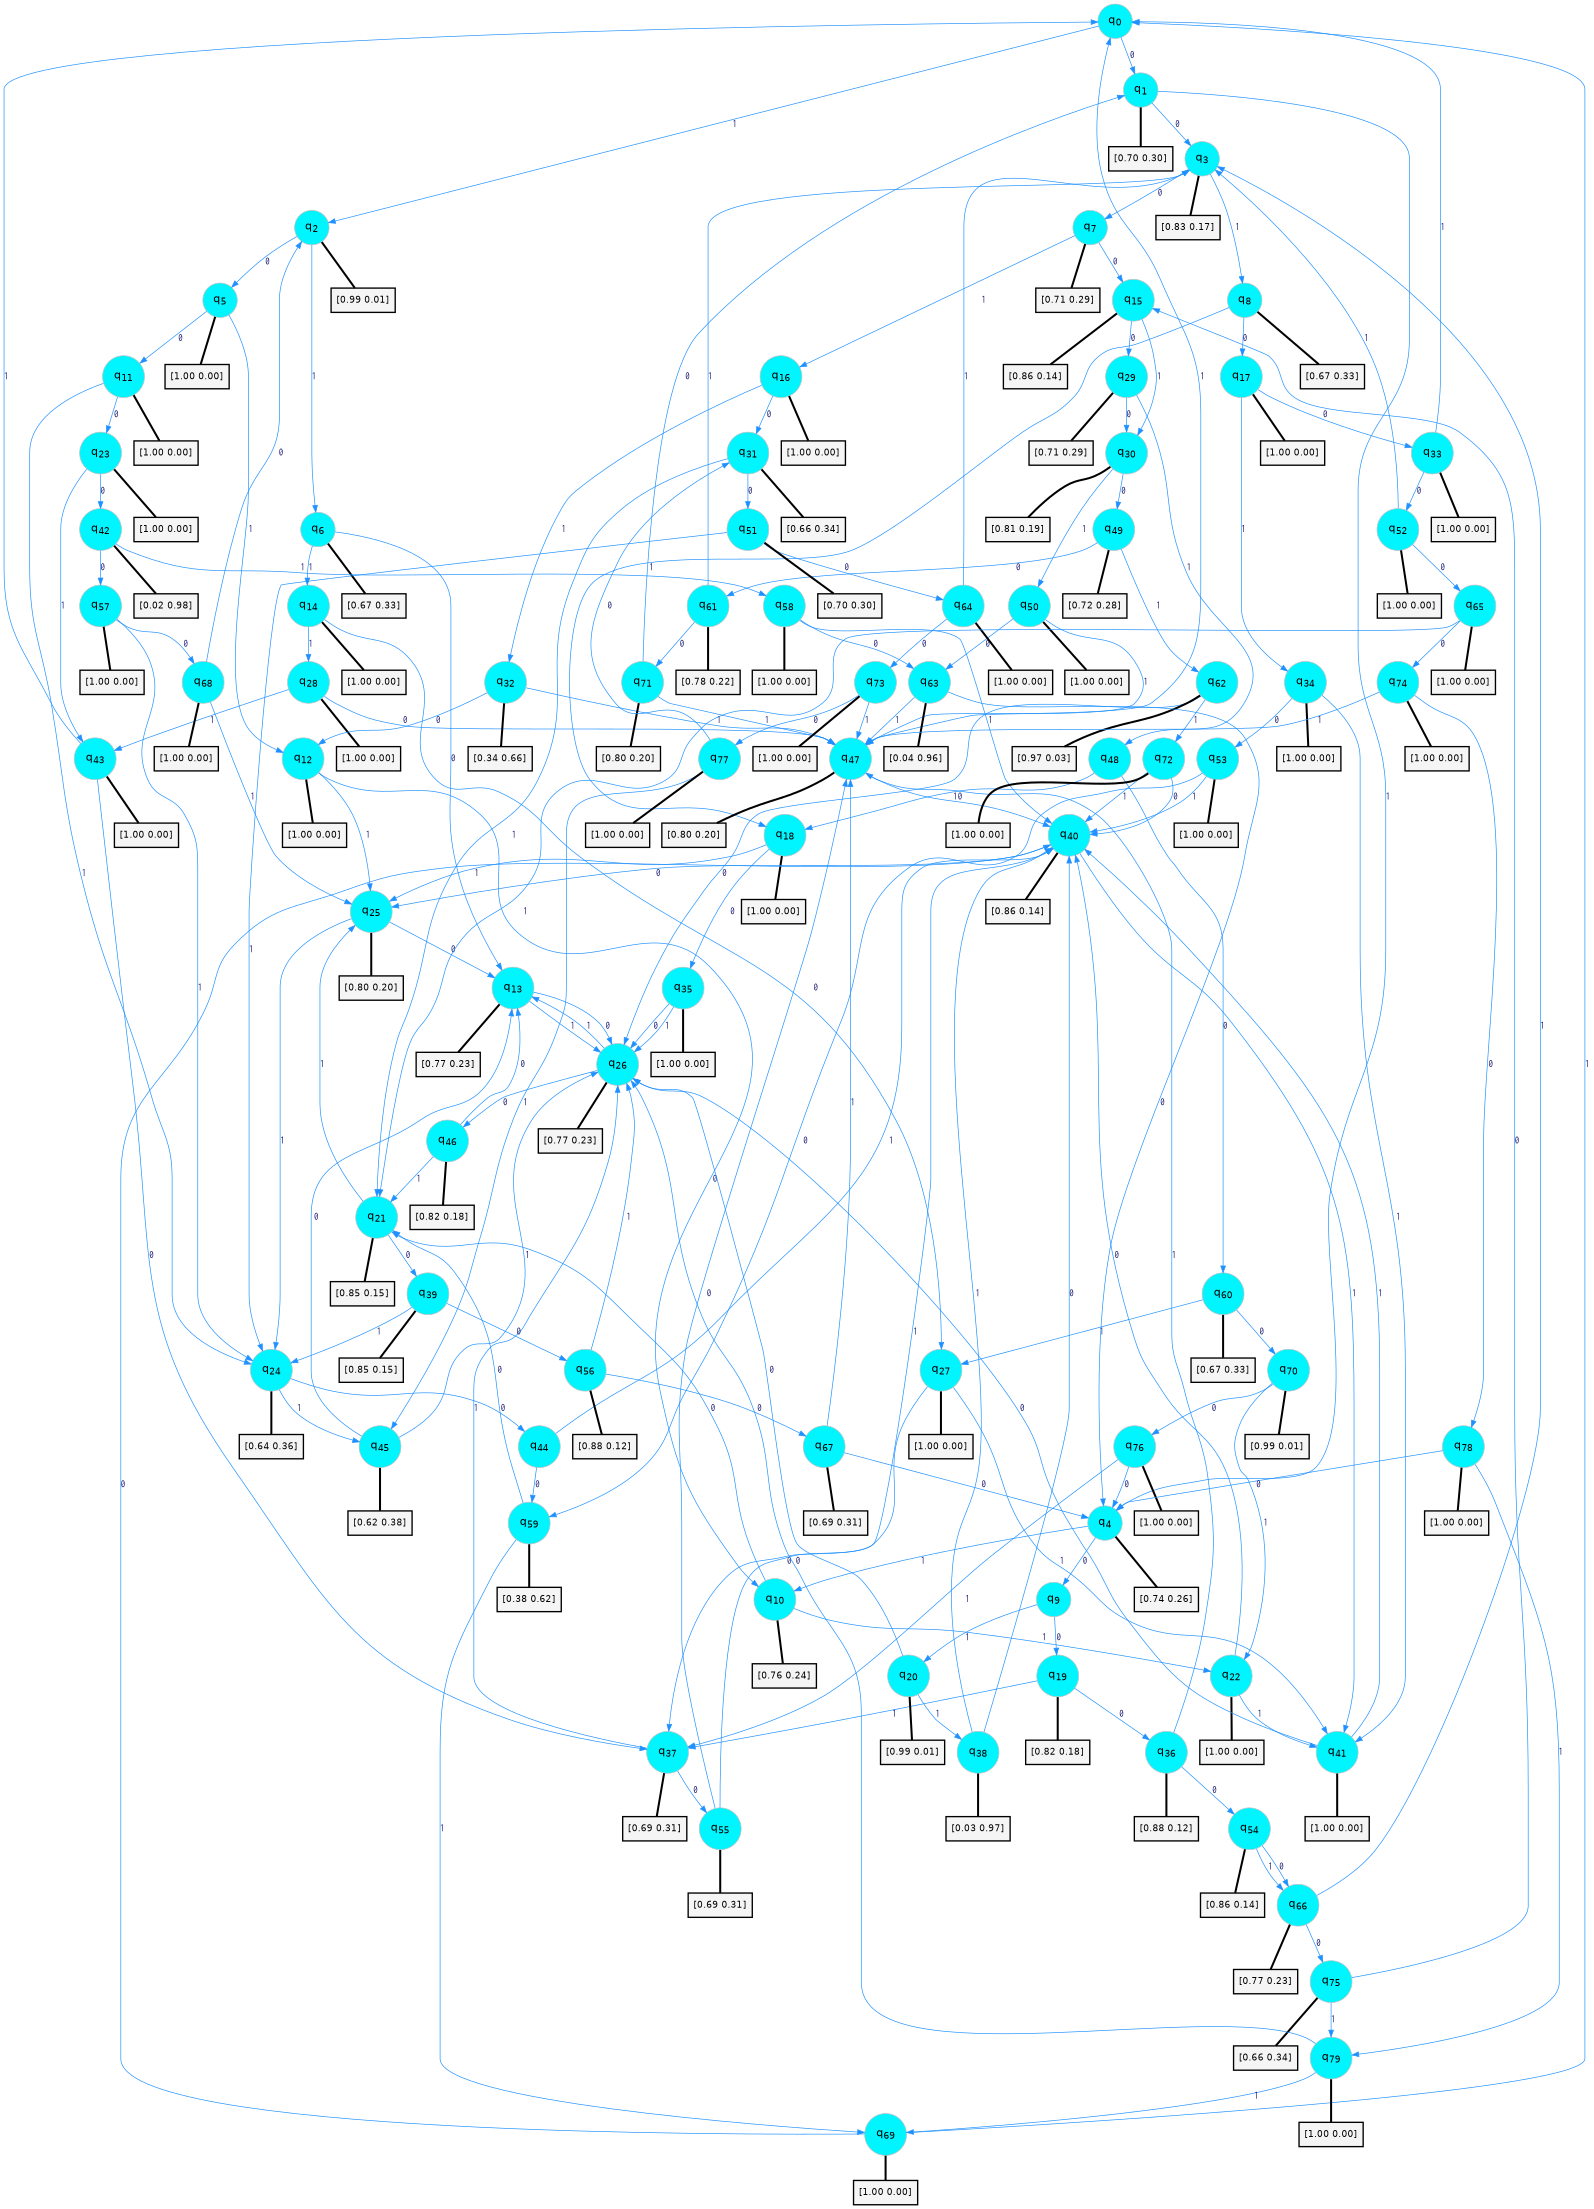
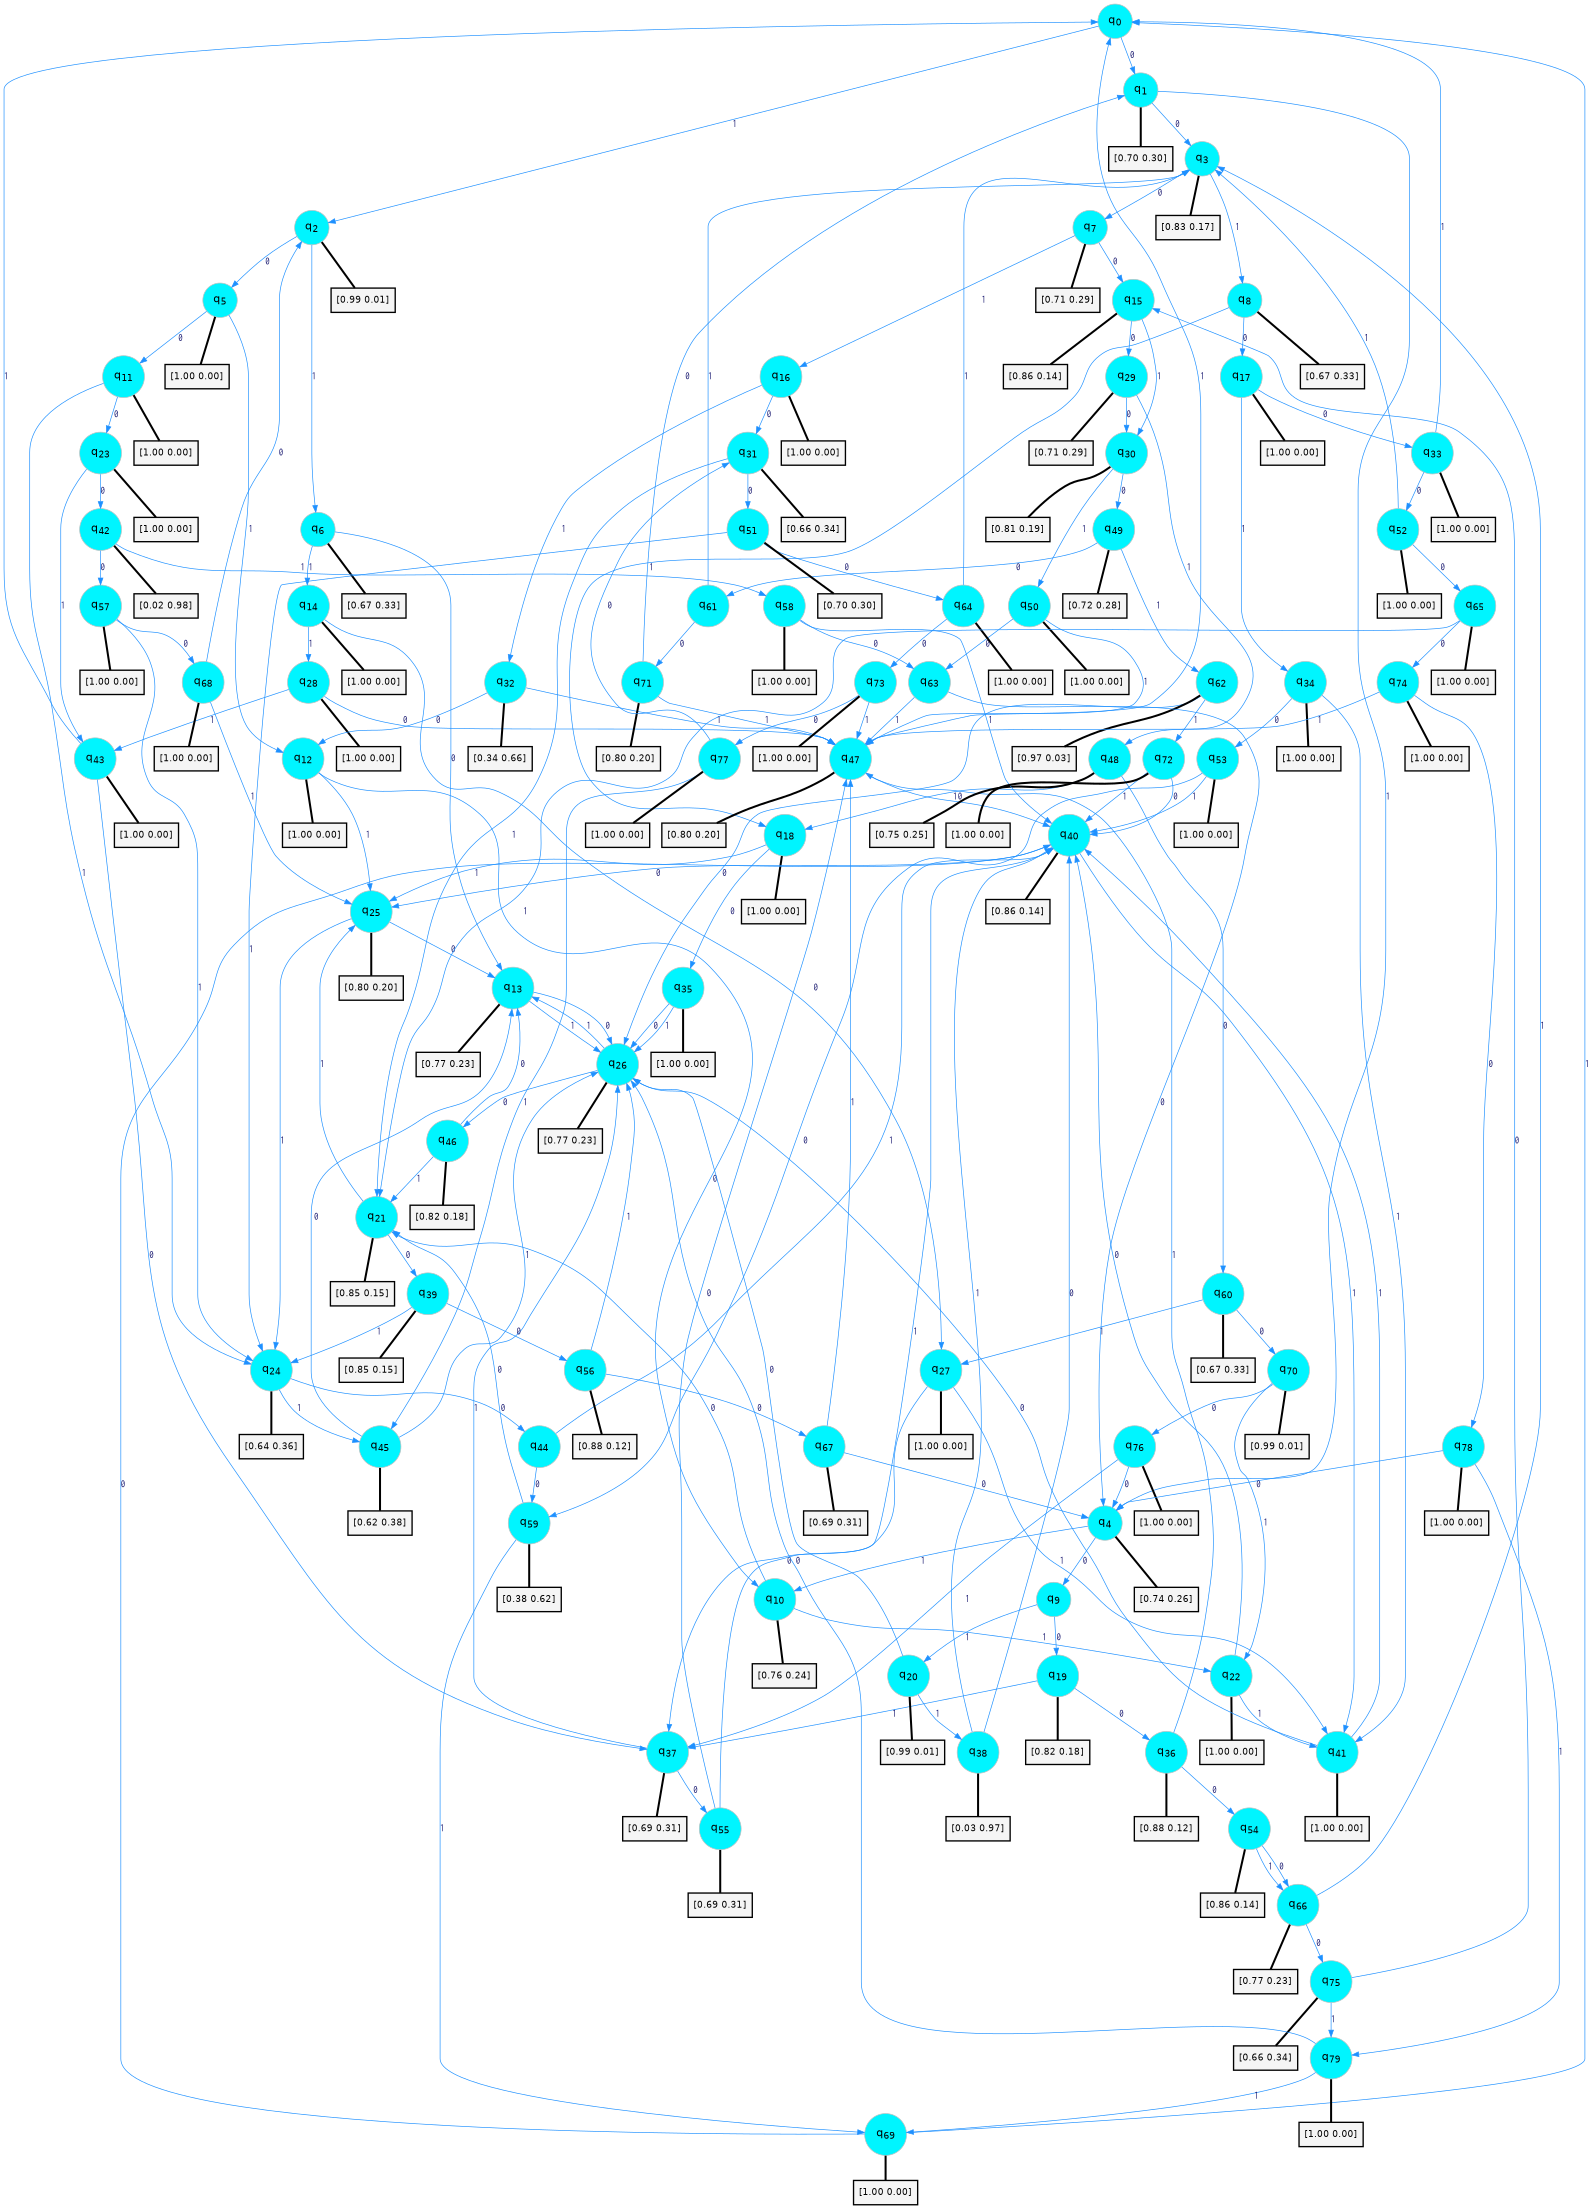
node "[0.78 0.22]": removed
node "[0.04 0.96]": removed
node "[0.75 0.25]": added
